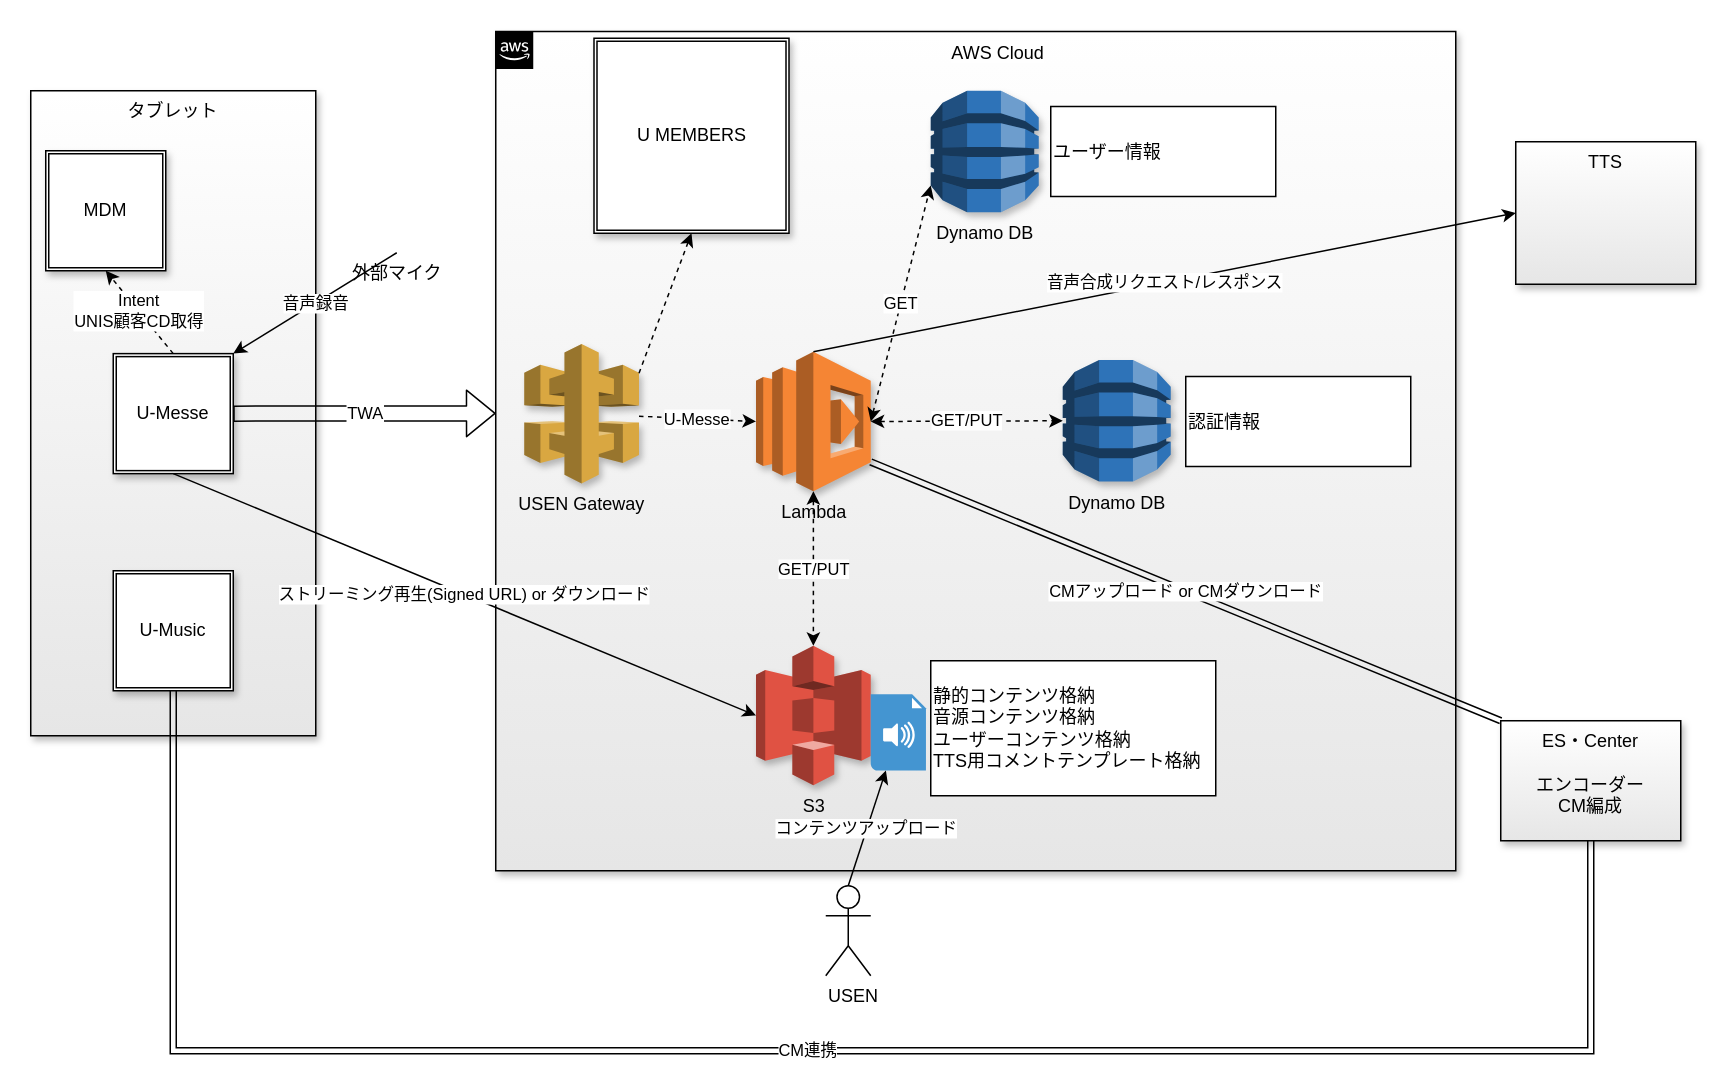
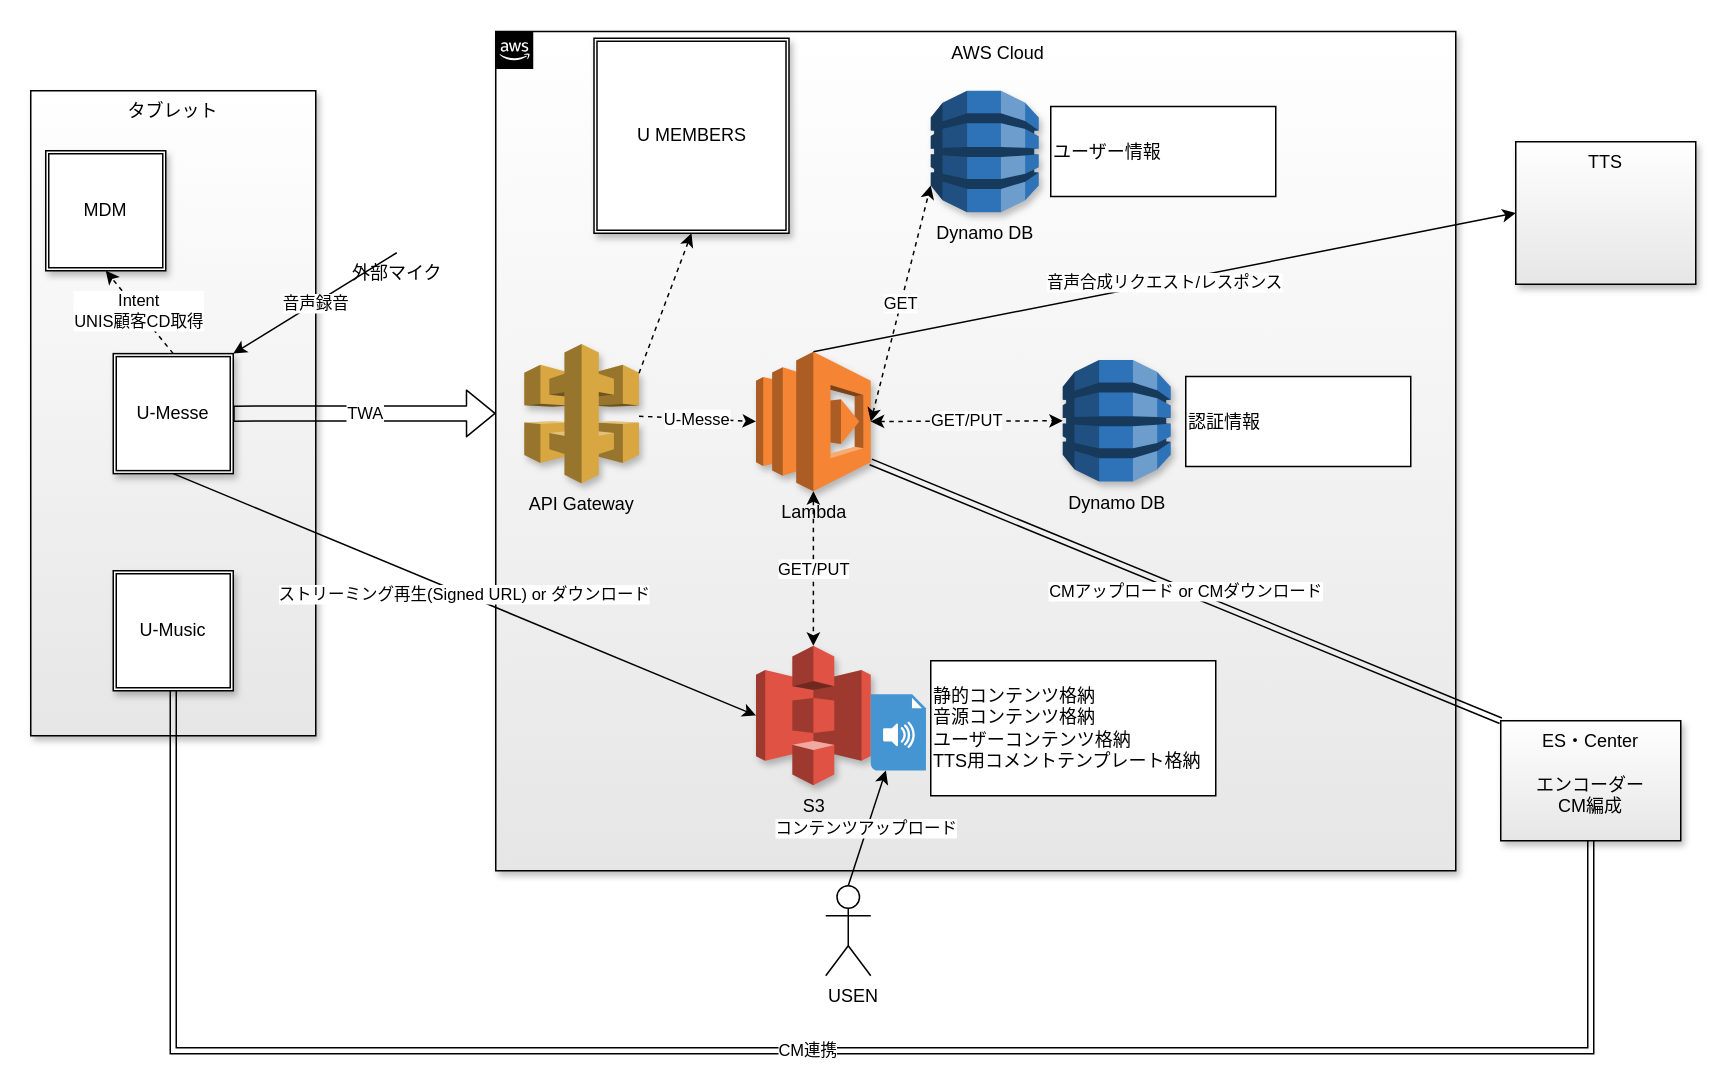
node "USEN Gateway": label "USEN Gateway" -> "API Gateway"
